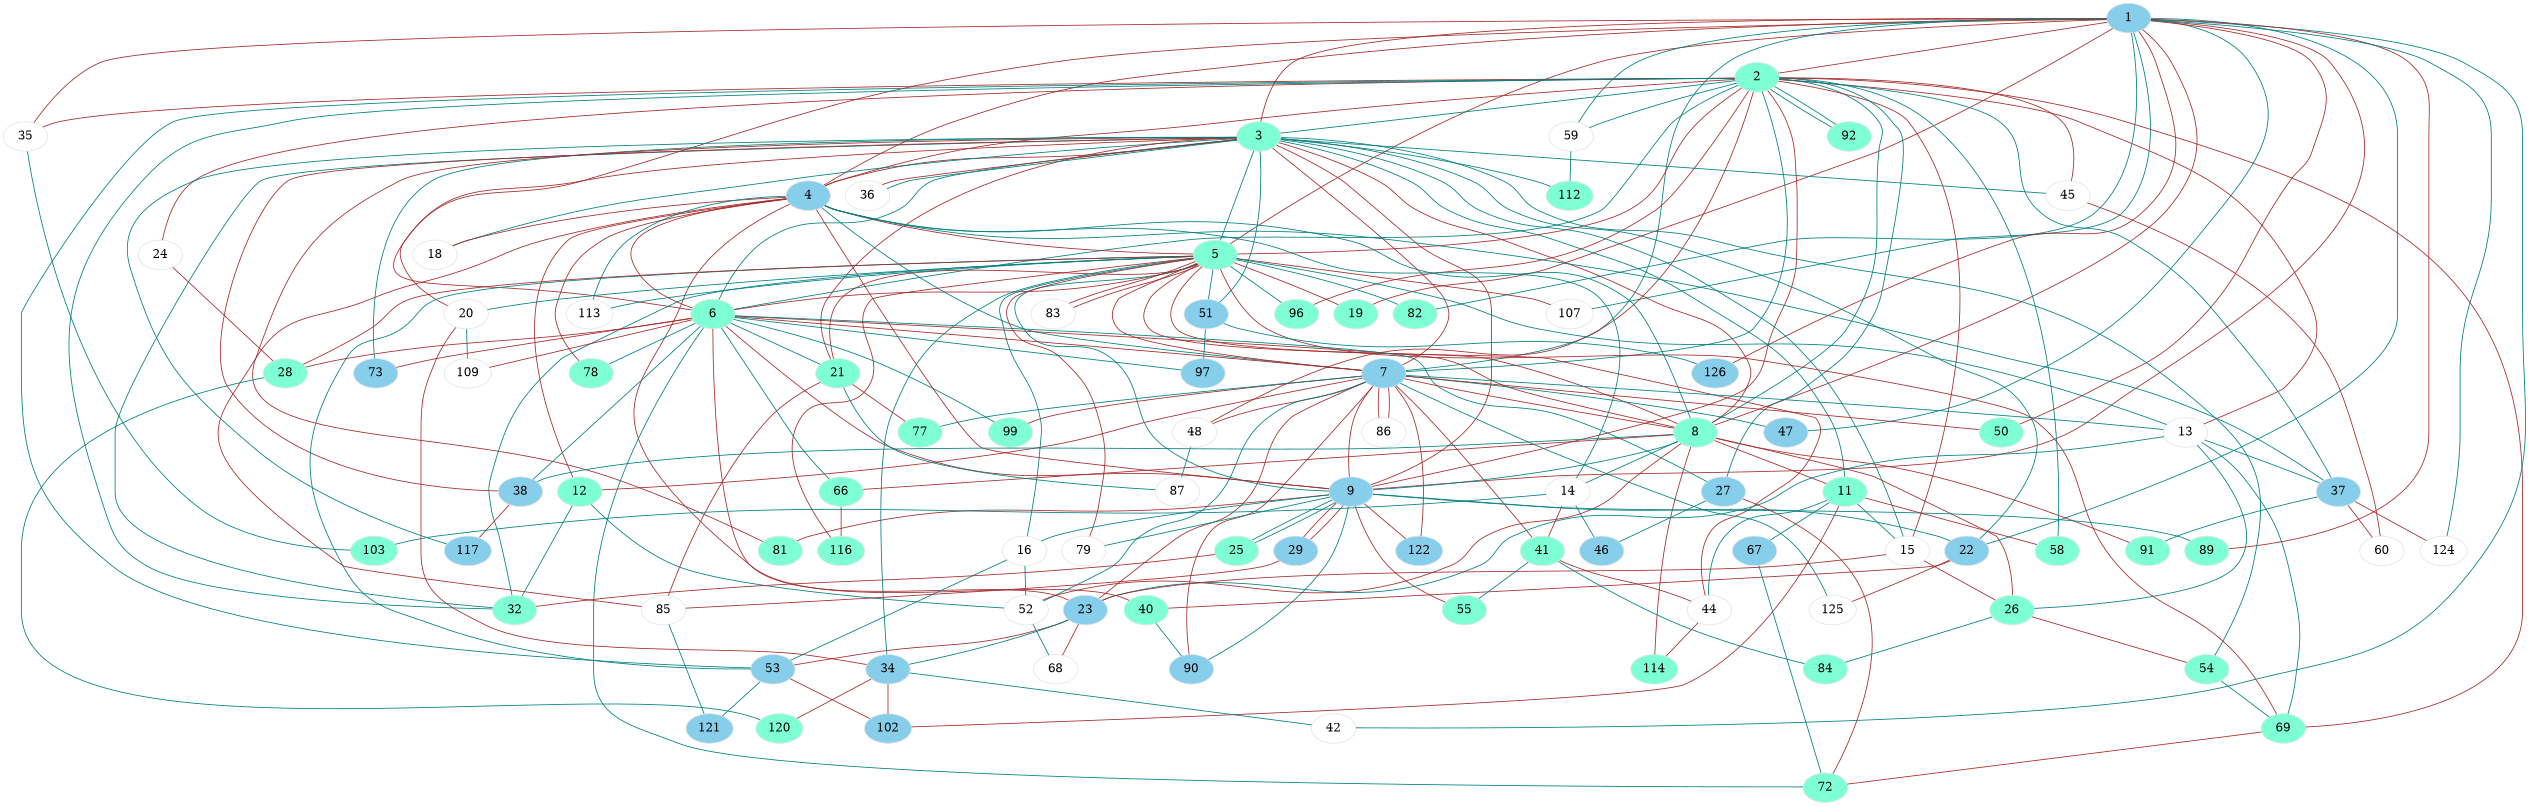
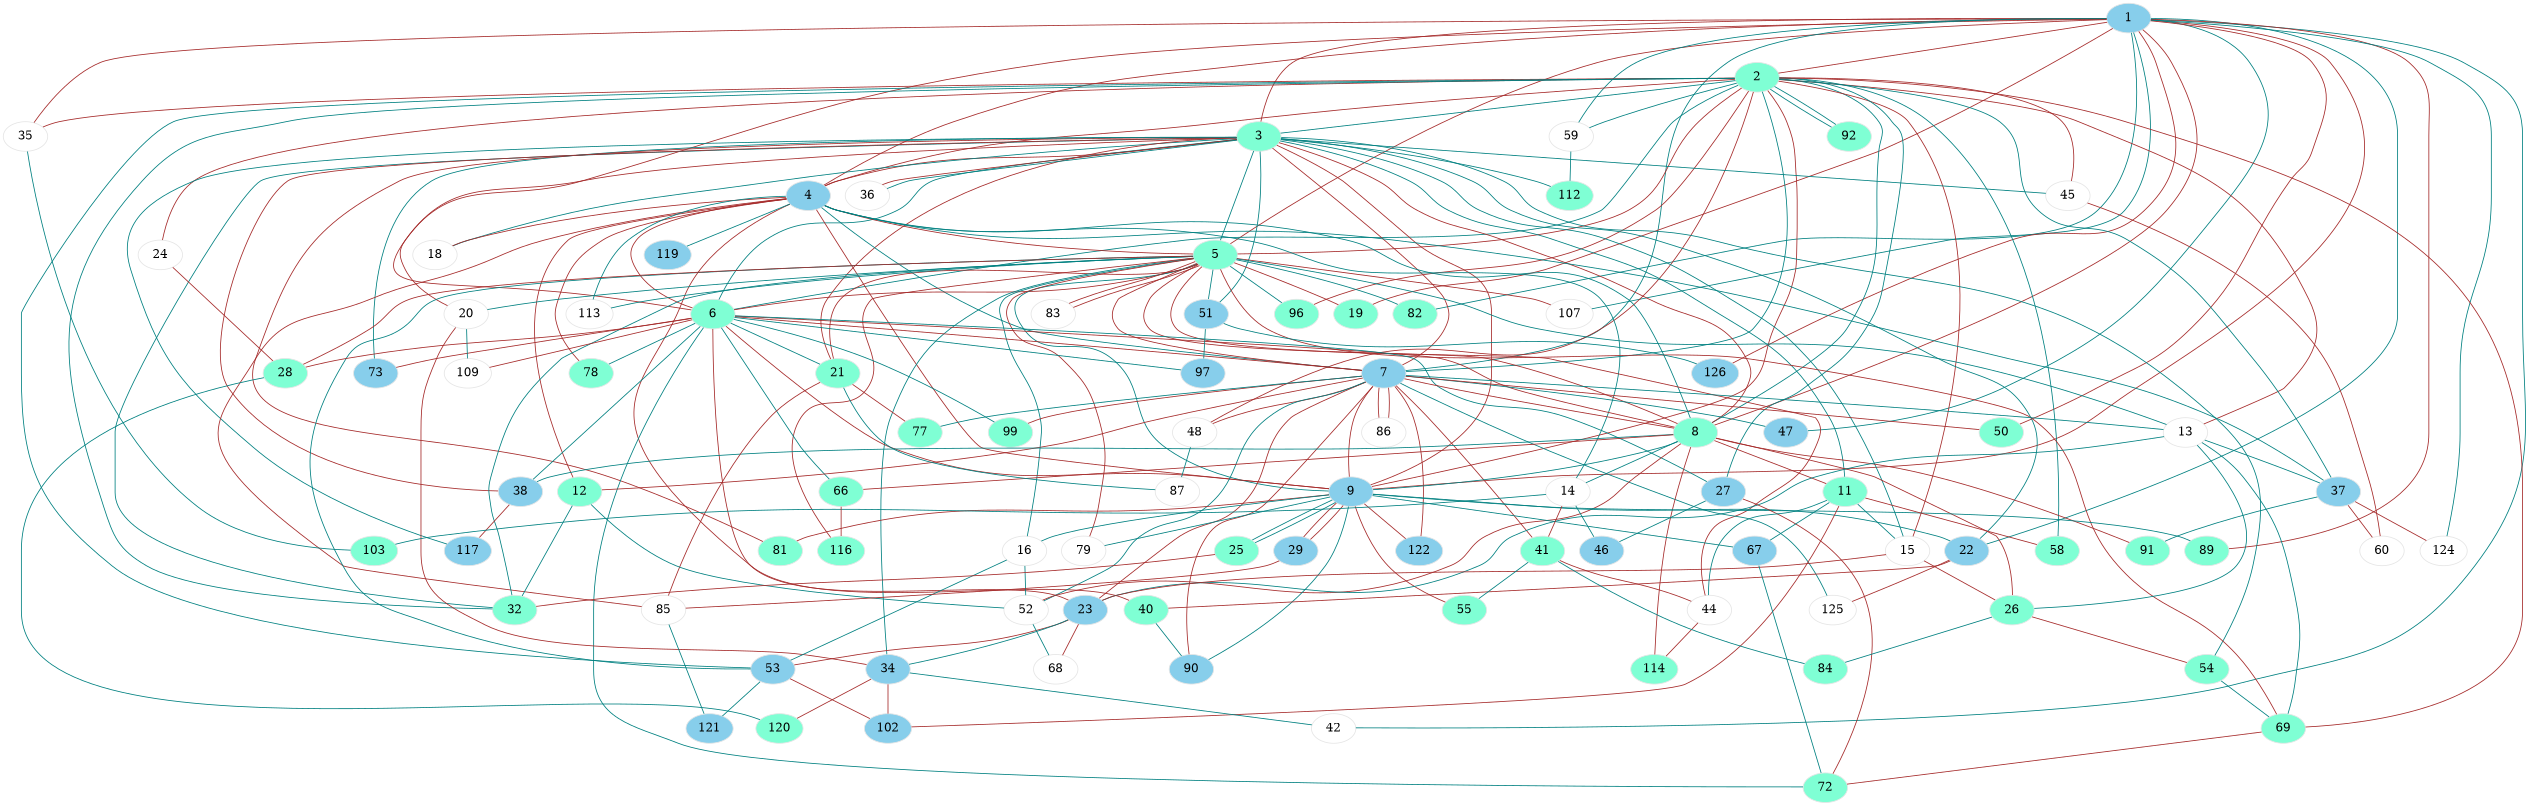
node "119": added
edge "9" -- "67": added
